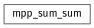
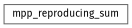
node "mpp_sum_sum": label "mpp_sum_sum" -> "mpp_reproducing_sum"
